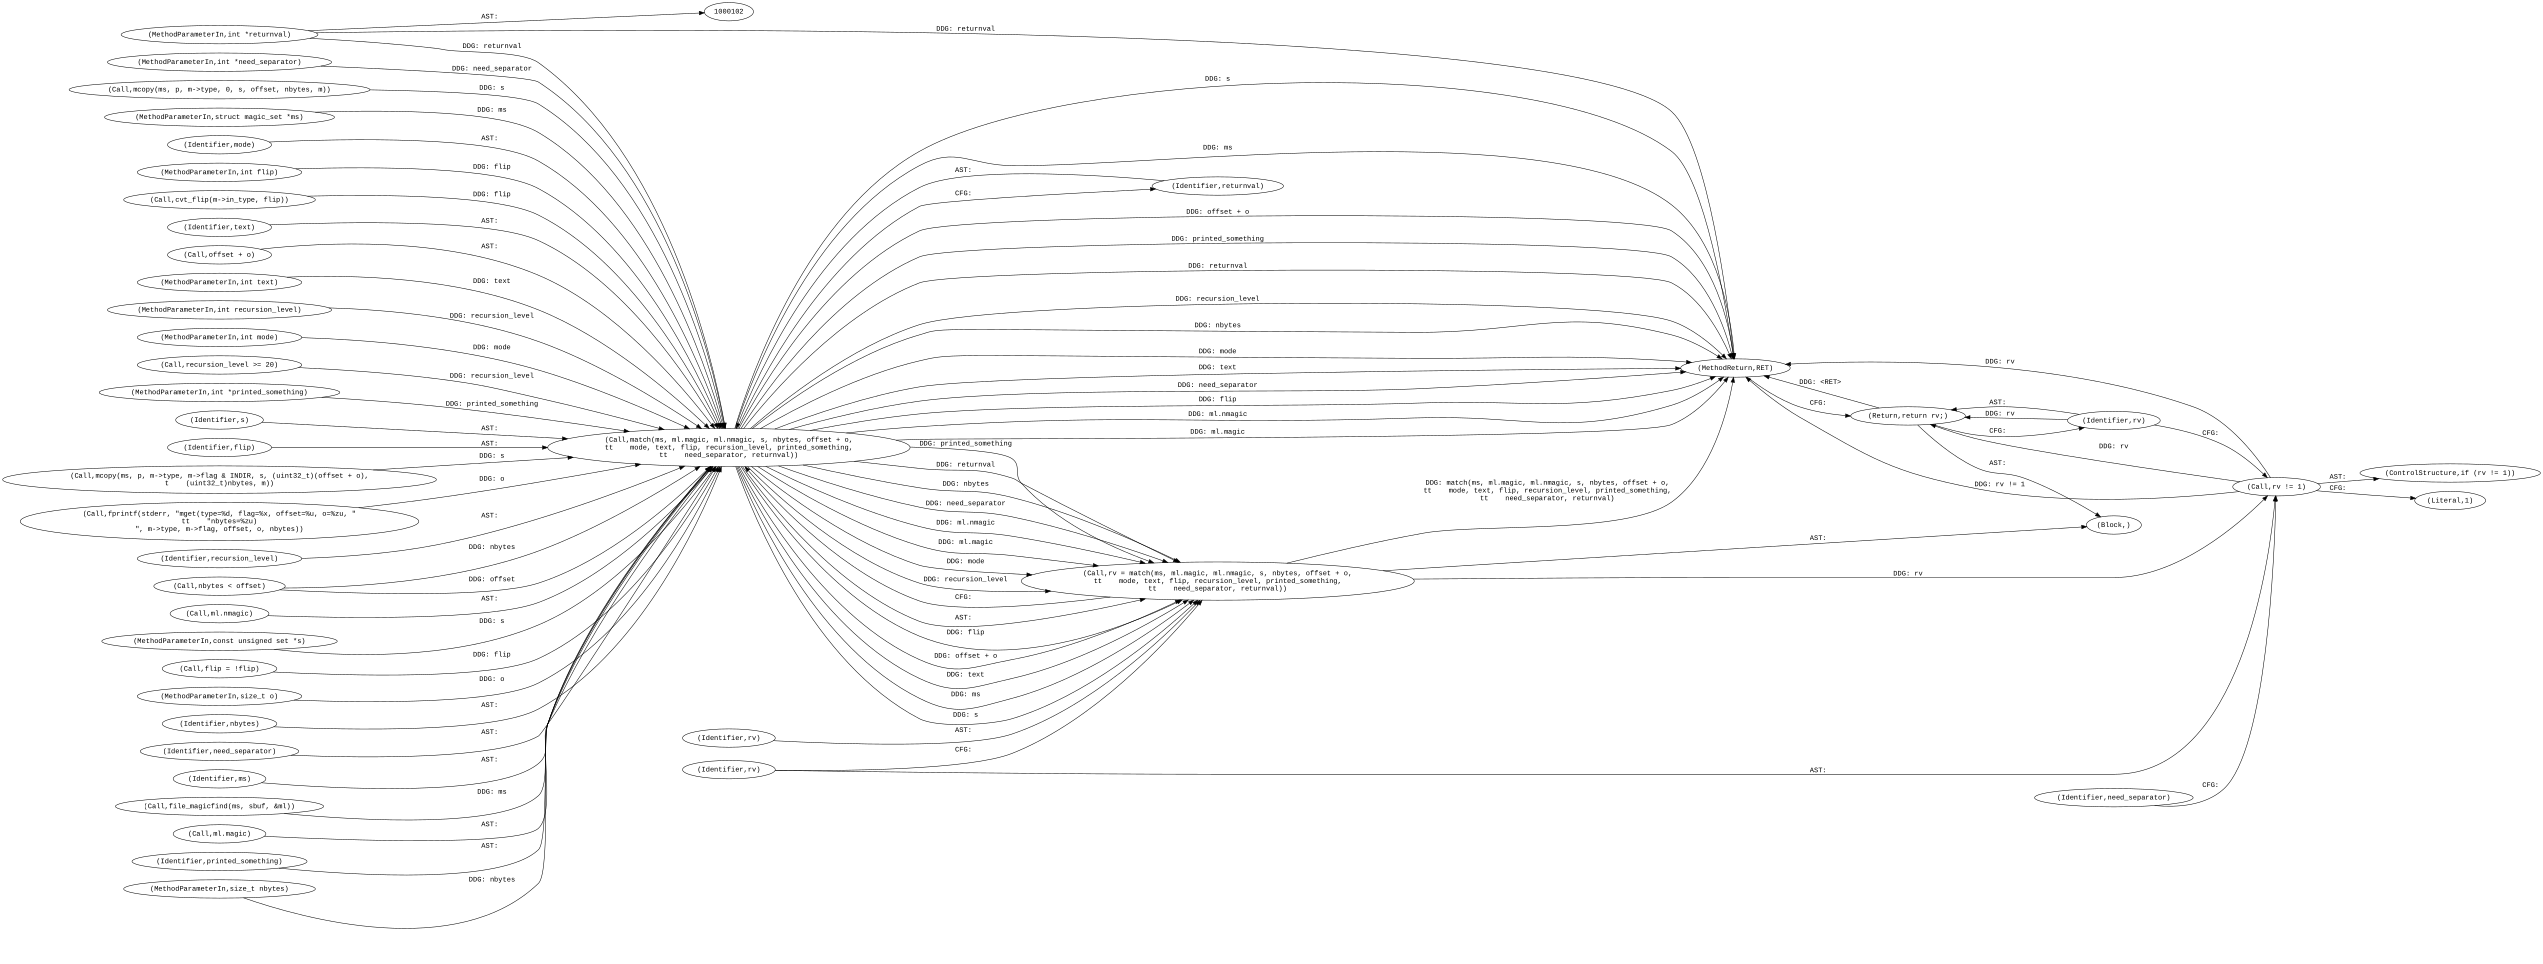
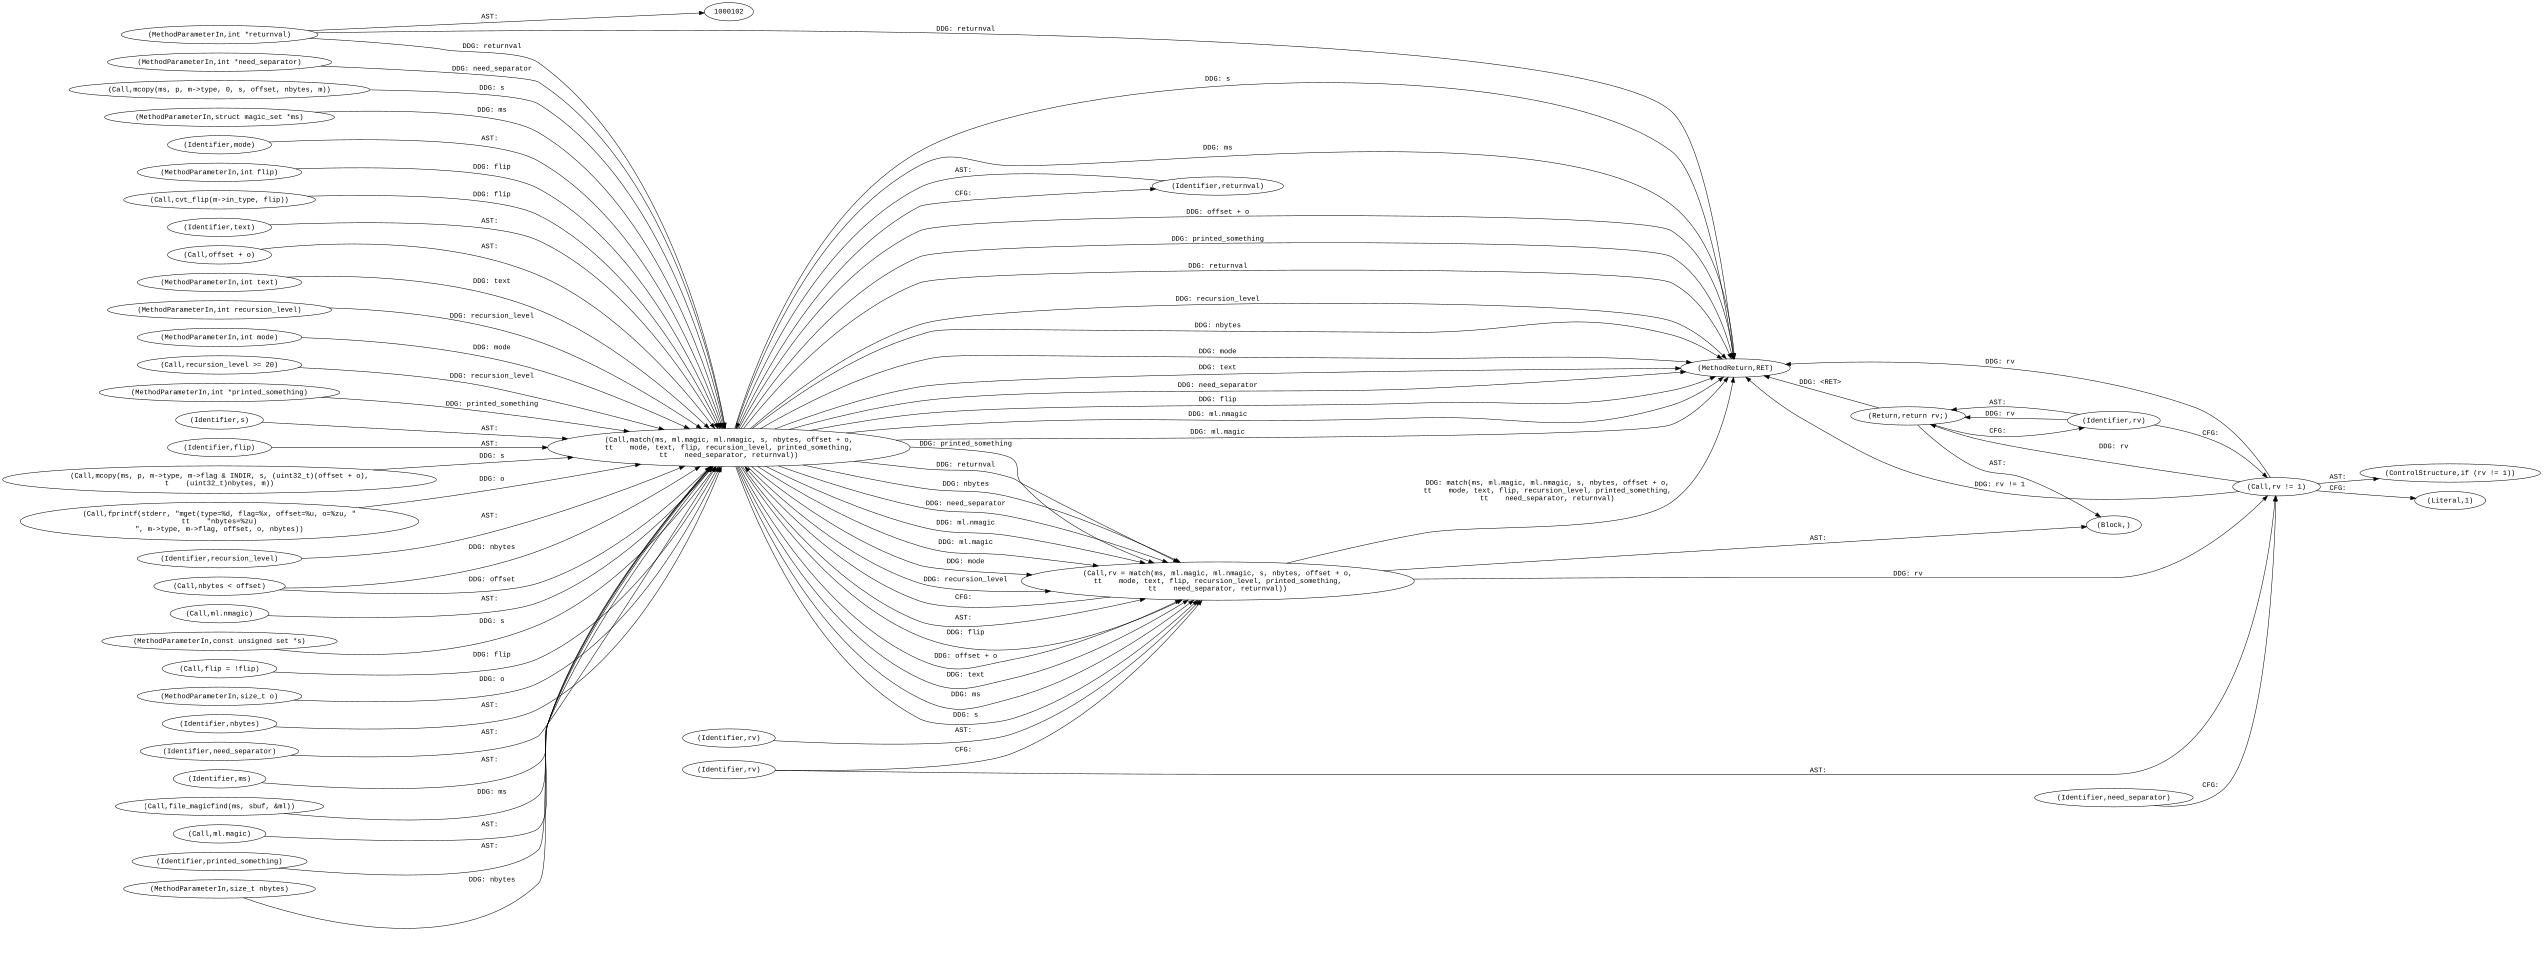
edge "(MethodReturn,RET)" -> "(Return,return rv;)": removed, label "CFG:"
